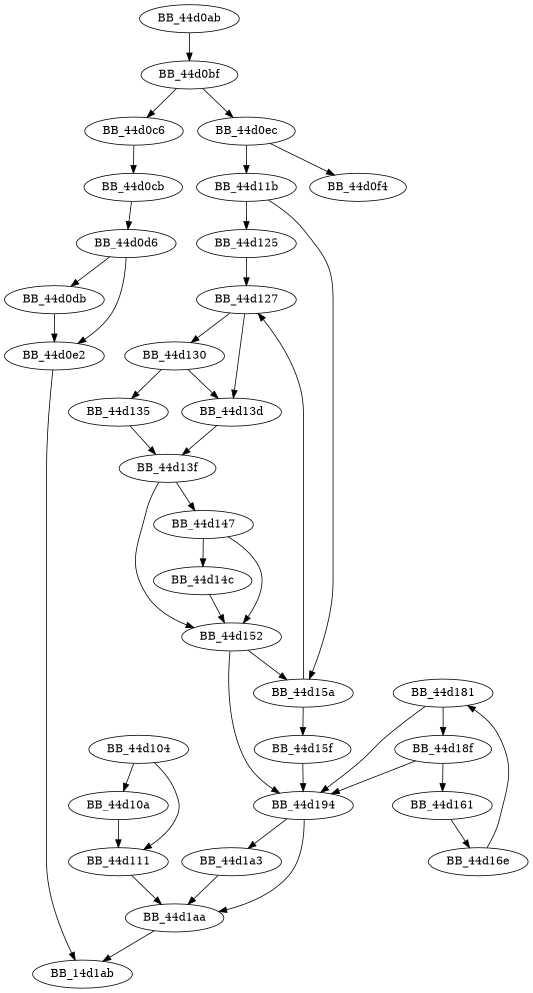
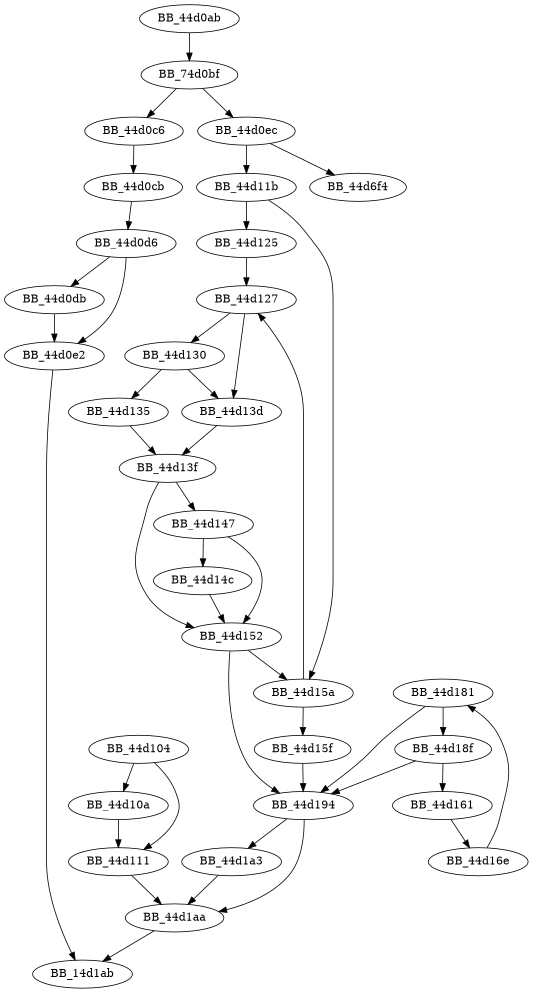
node "BB_44d0bf": label "BB_44d0bf" -> "BB_74d0bf"
node "BB_44d0f4": label "BB_44d0f4" -> "BB_44d6f4"
